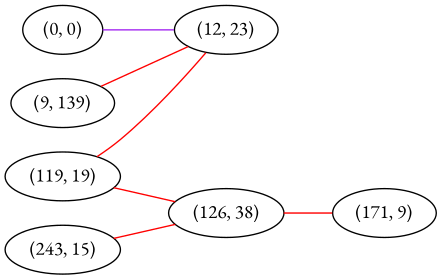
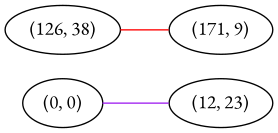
node "(9, 139)": removed
node "(119, 19)": removed
node "(243, 15)": removed
